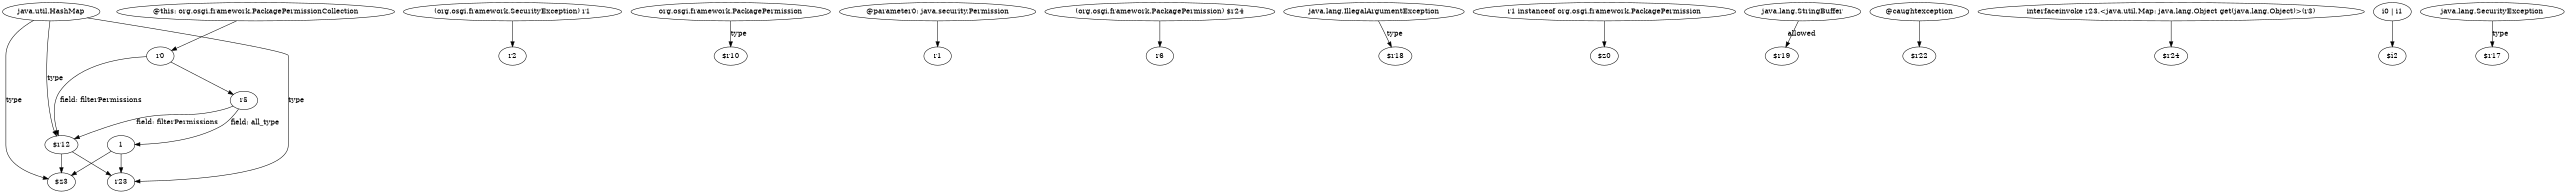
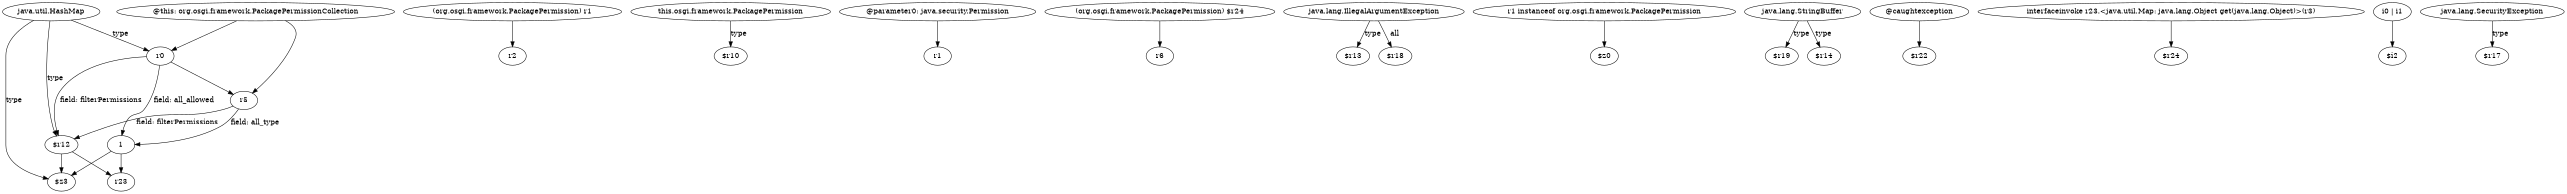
node "(org.osgi.framework.SecurityException) r1": label "(org.osgi.framework.SecurityException) r1" -> "(org.osgi.framework.PackagePermission) r1"
node "org.osgi.framework.PackagePermission": label "org.osgi.framework.PackagePermission" -> "this.osgi.framework.PackagePermission"
edge "java.lang.IllegalArgumentException" -> "$r18": label "type" -> "all"
edge "java.lang.StringBuffer" -> "$r19": label "allowed" -> "type"
node "$r13": added
node "$r14": added
edge "@this: org.osgi.framework.PackagePermissionCollection" -> "r5": added
edge "java.util.HashMap" -> "r23": now "java.util.HashMap" -> "r0"
edge "r0" -> "1": added, label "field: all_allowed"
